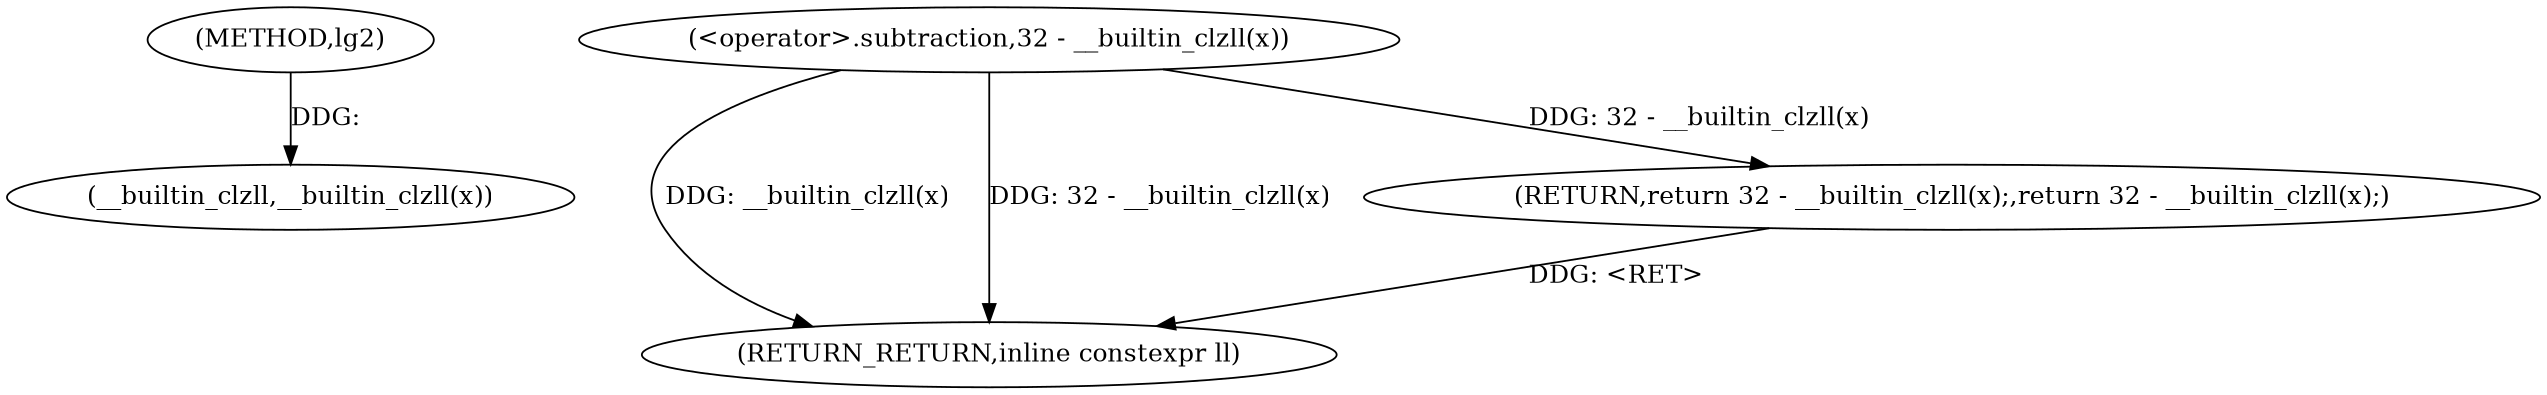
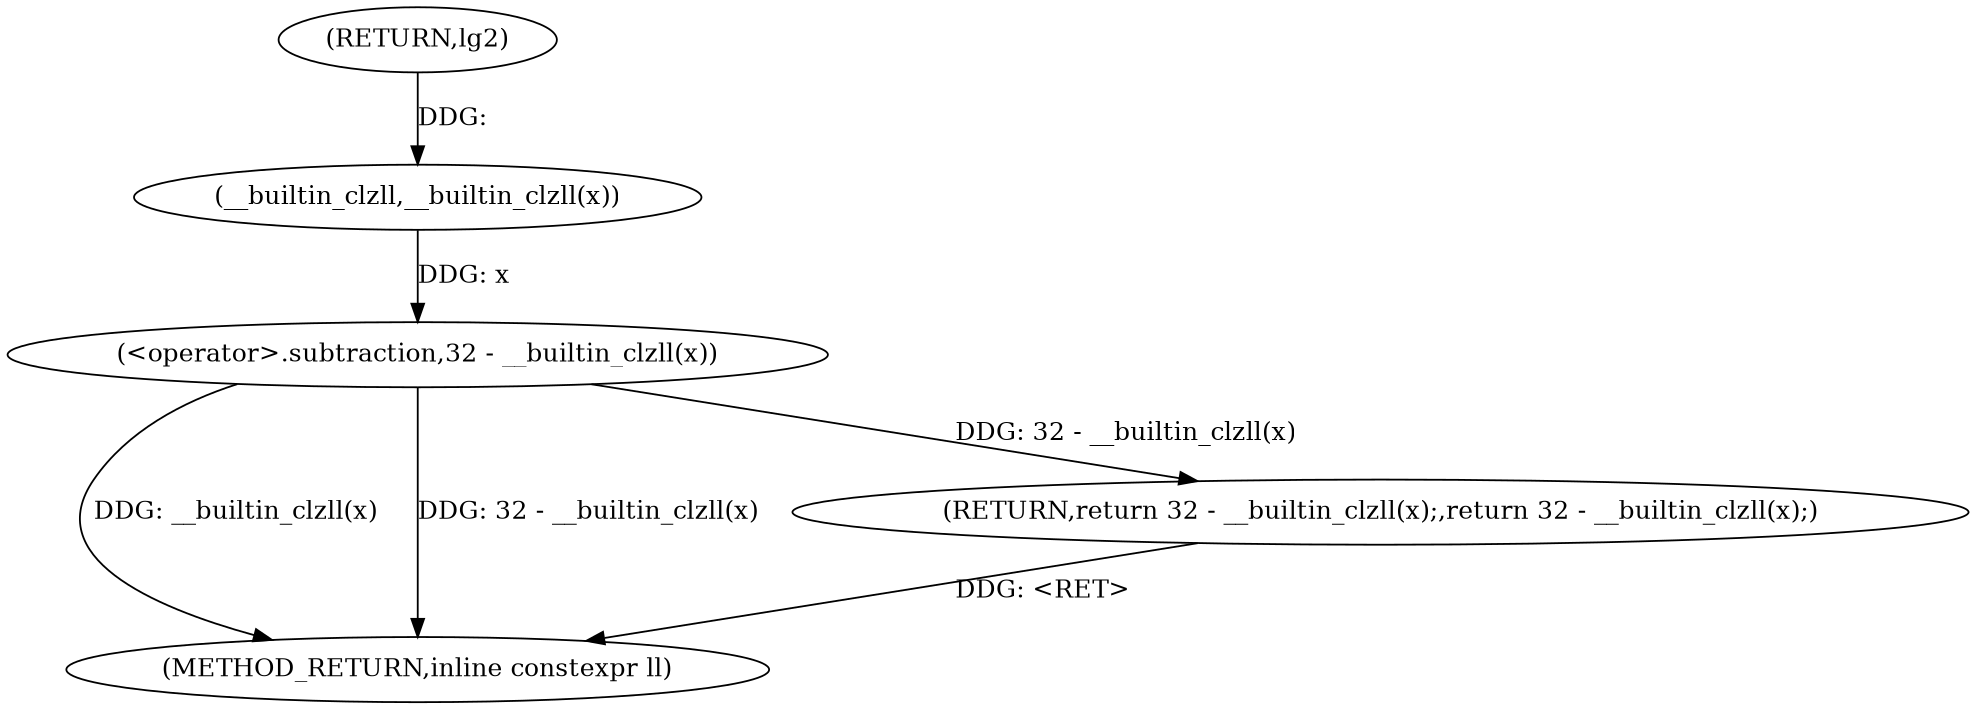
node "(METHOD,lg2)": label "(METHOD,lg2)" -> "(RETURN,lg2)"
edge "(__builtin_clzll,__builtin_clzll(x))" -> "(<operator>.subtraction,32 - __builtin_clzll(x))": added, label "DDG: x"
node "(RETURN_RETURN,inline constexpr ll)": label "(RETURN_RETURN,inline constexpr ll)" -> "(METHOD_RETURN,inline constexpr ll)"
